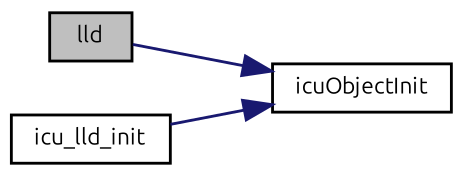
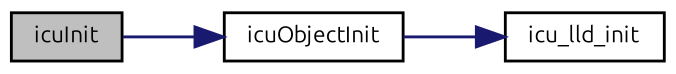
node "lld": label "lld" -> "icuInit"
edge "icu_lld_init" -> "icuObjectInit": reversed
